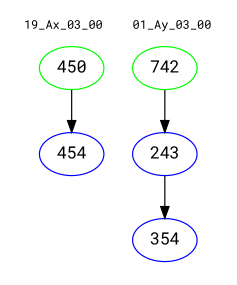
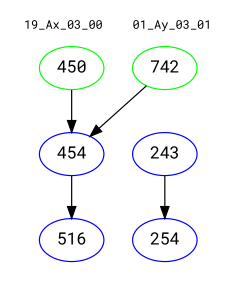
cluster "01_Ay_03_00": label "01_Ay_03_00" -> "01_Ay_03_01"
edge "742" -> "243": now "742" -> "454"
node "516": added
node "354": label "354" -> "254"
